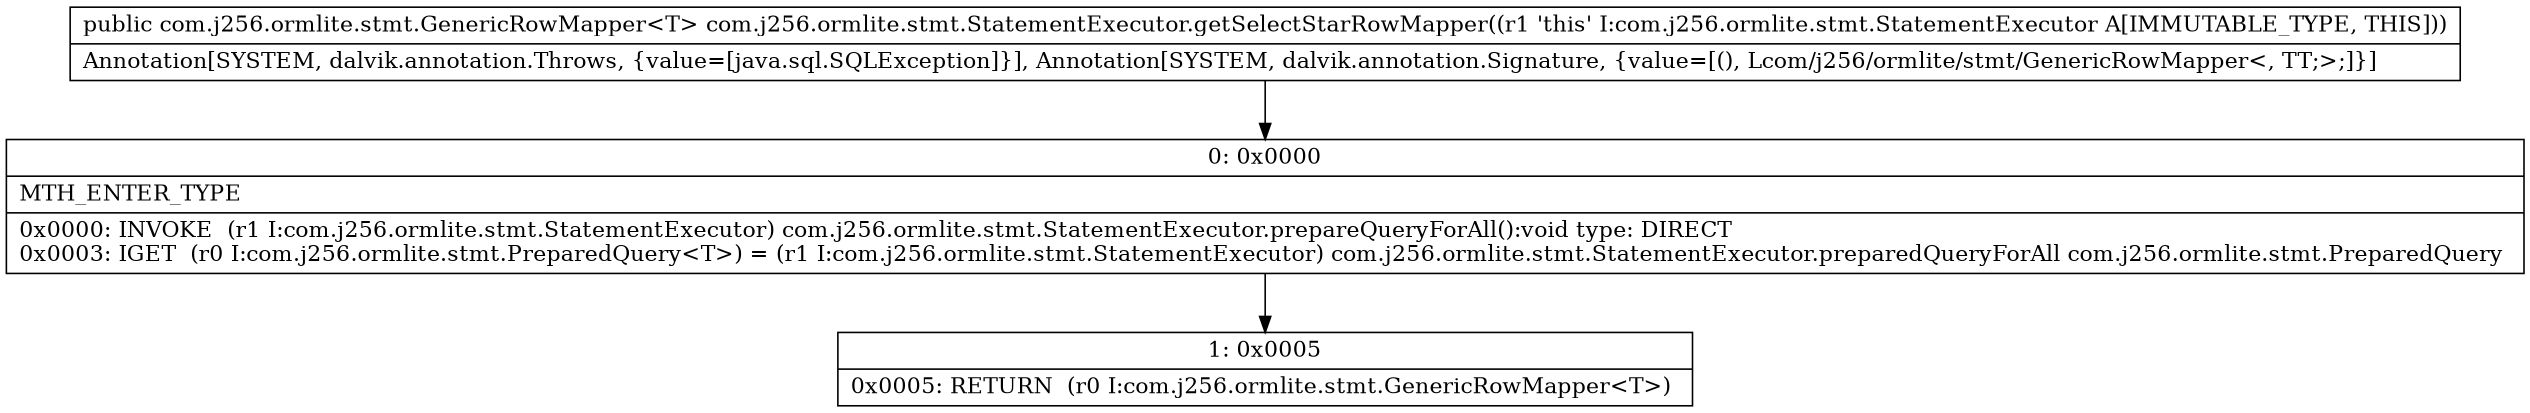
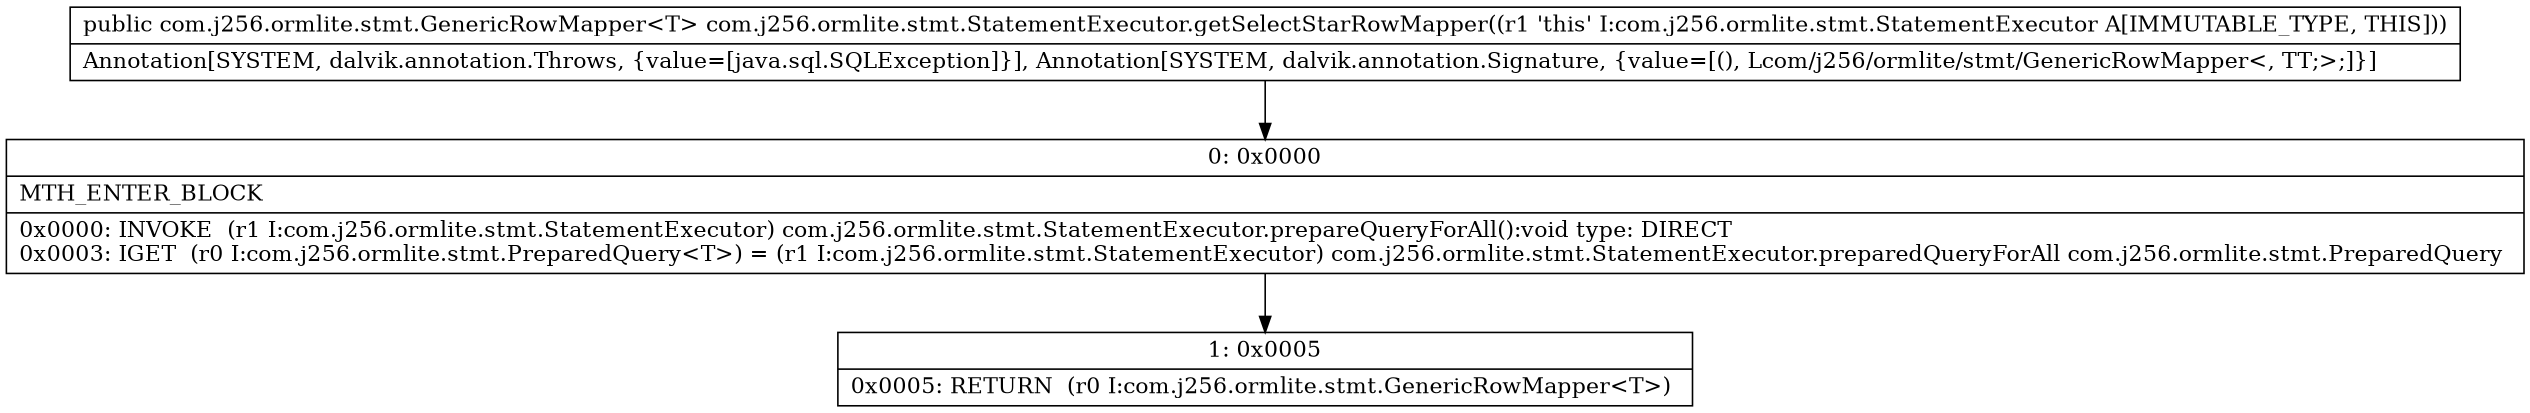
node "0: 0x0000": text "MTH_ENTER_TYPE" -> "MTH_ENTER_BLOCK"
